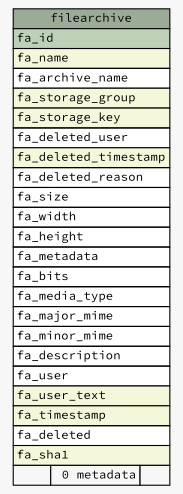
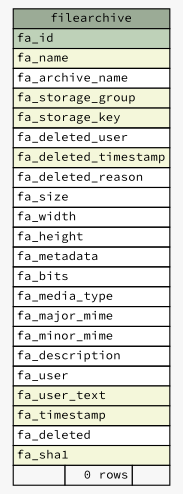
node "filearchive": text "0 metadata" -> "0 rows"
